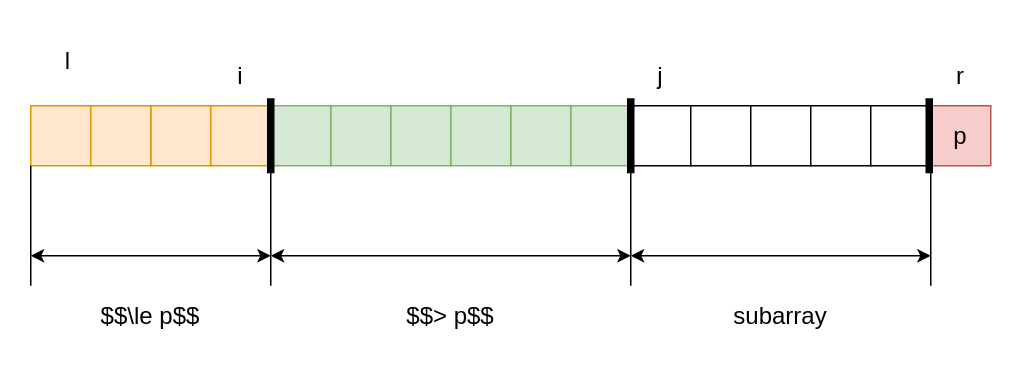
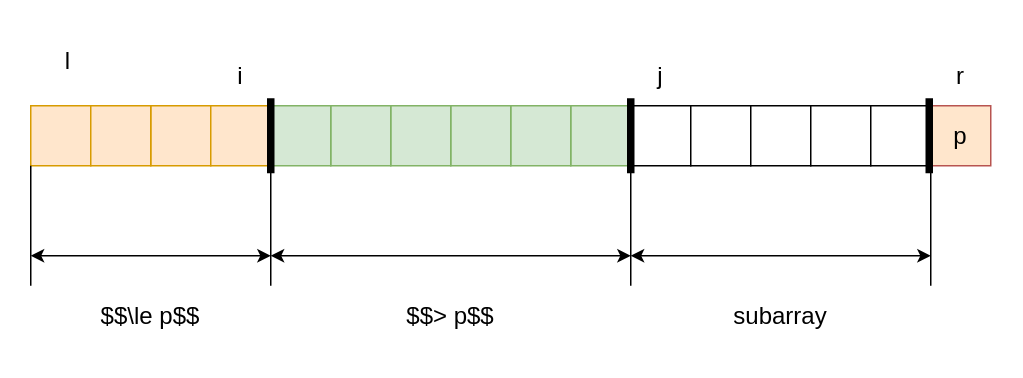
node "p": fillcolor #f8cecc -> #ffe6cc
